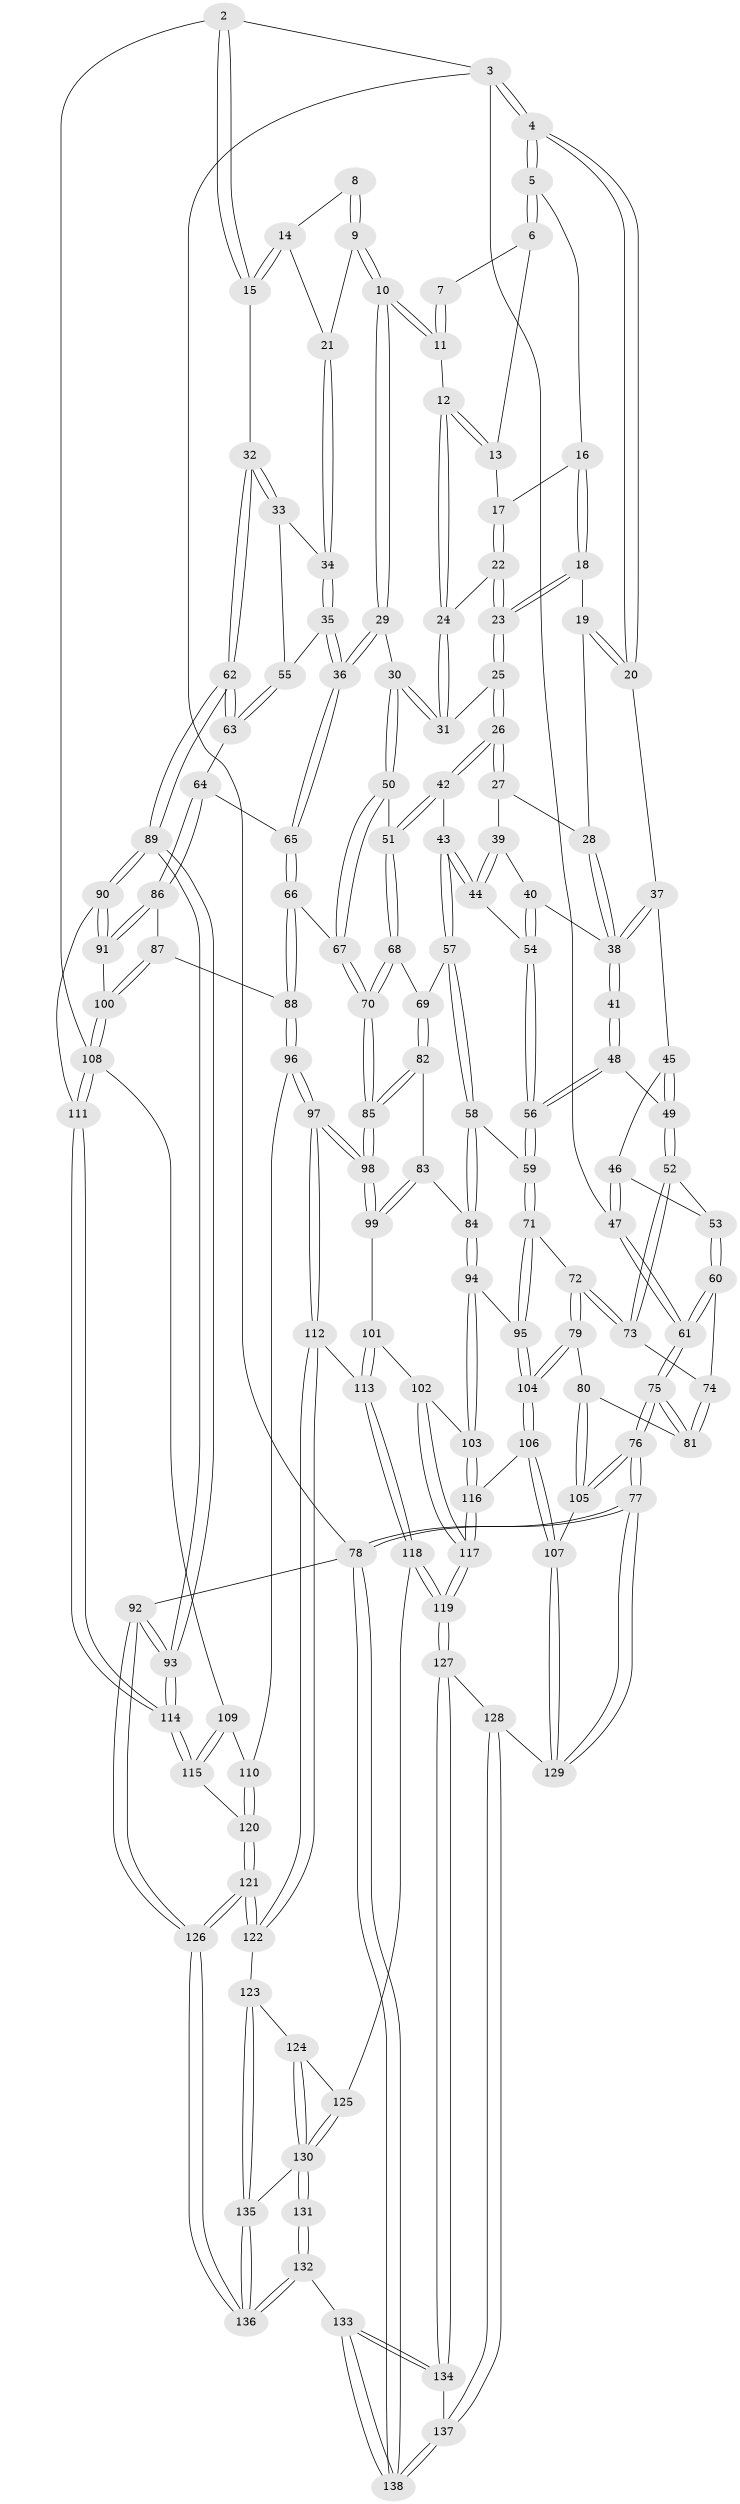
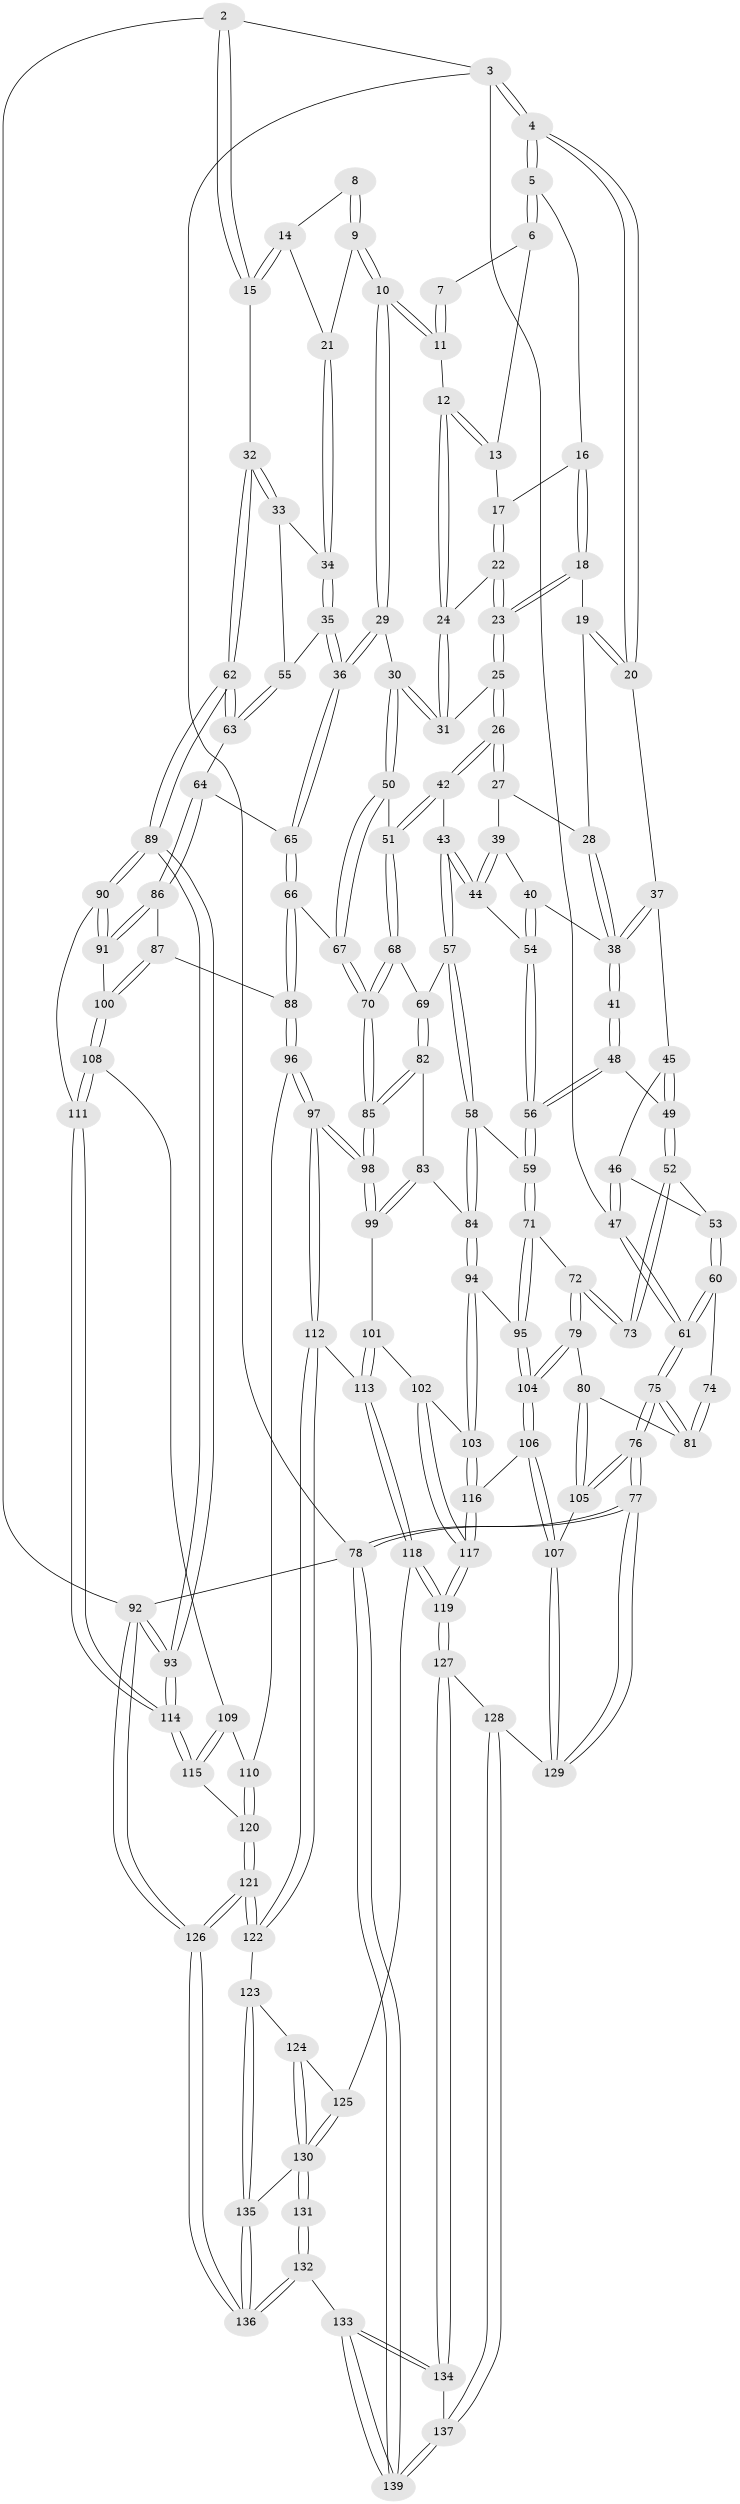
edge "2" -- "108": now "2" -- "92"
edge "73" -- "74": removed
node "138": label "138" -> "139"
